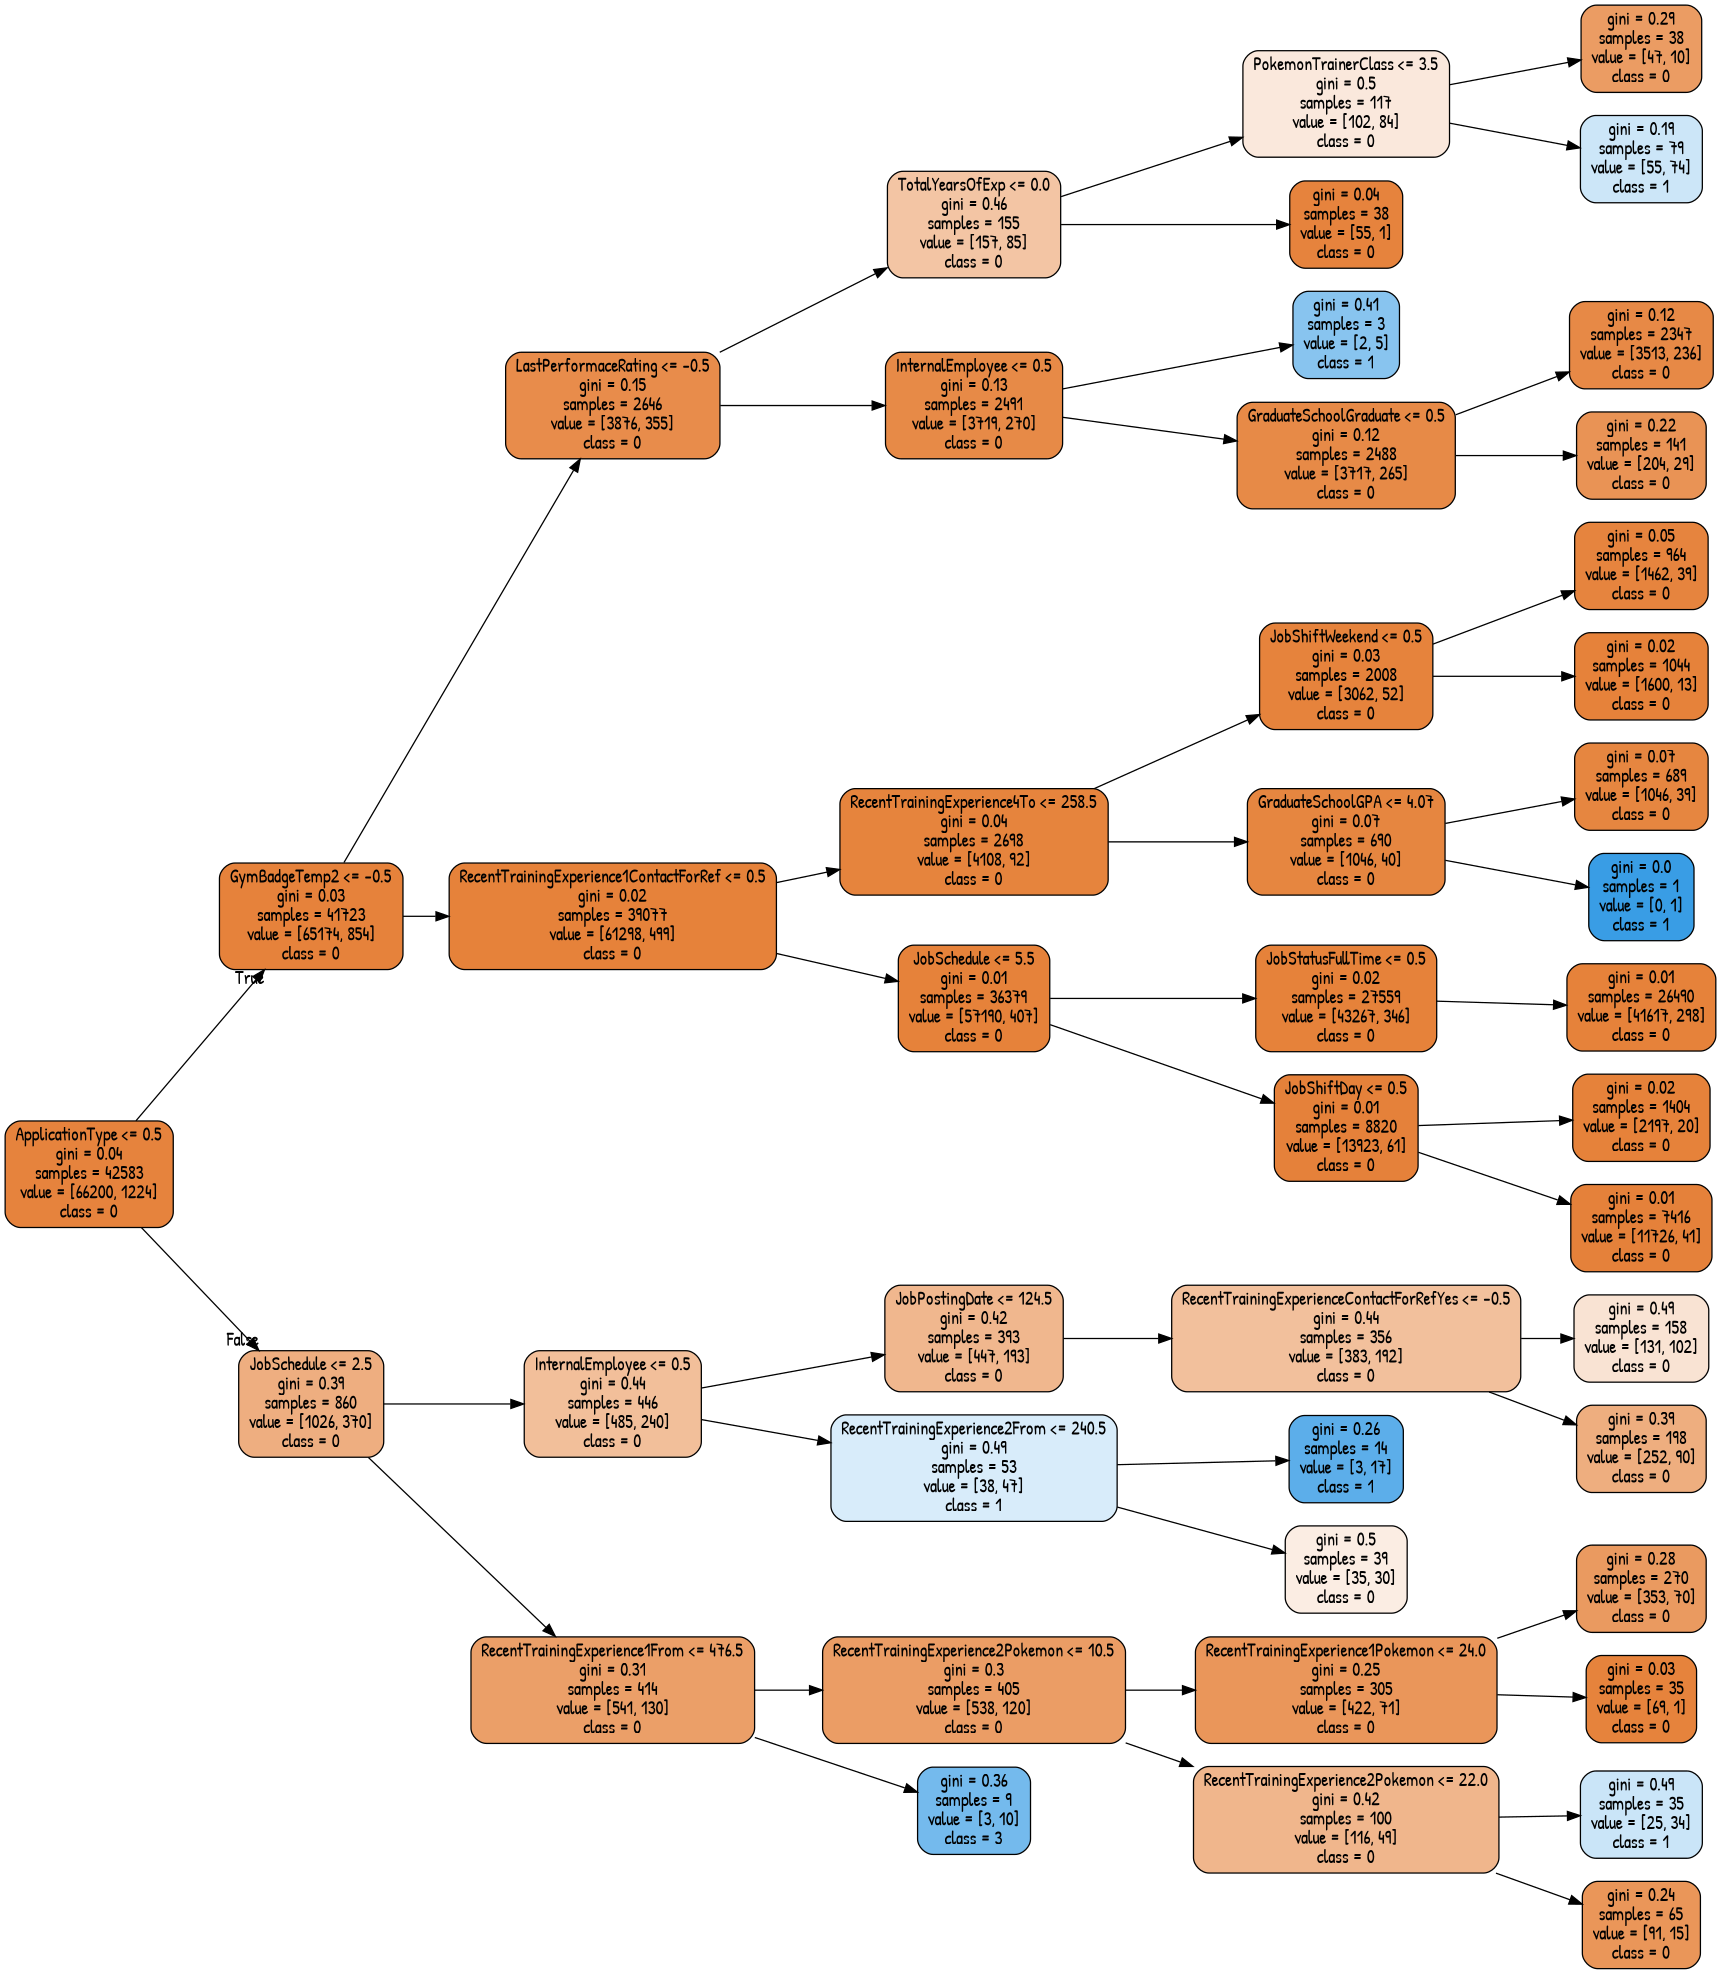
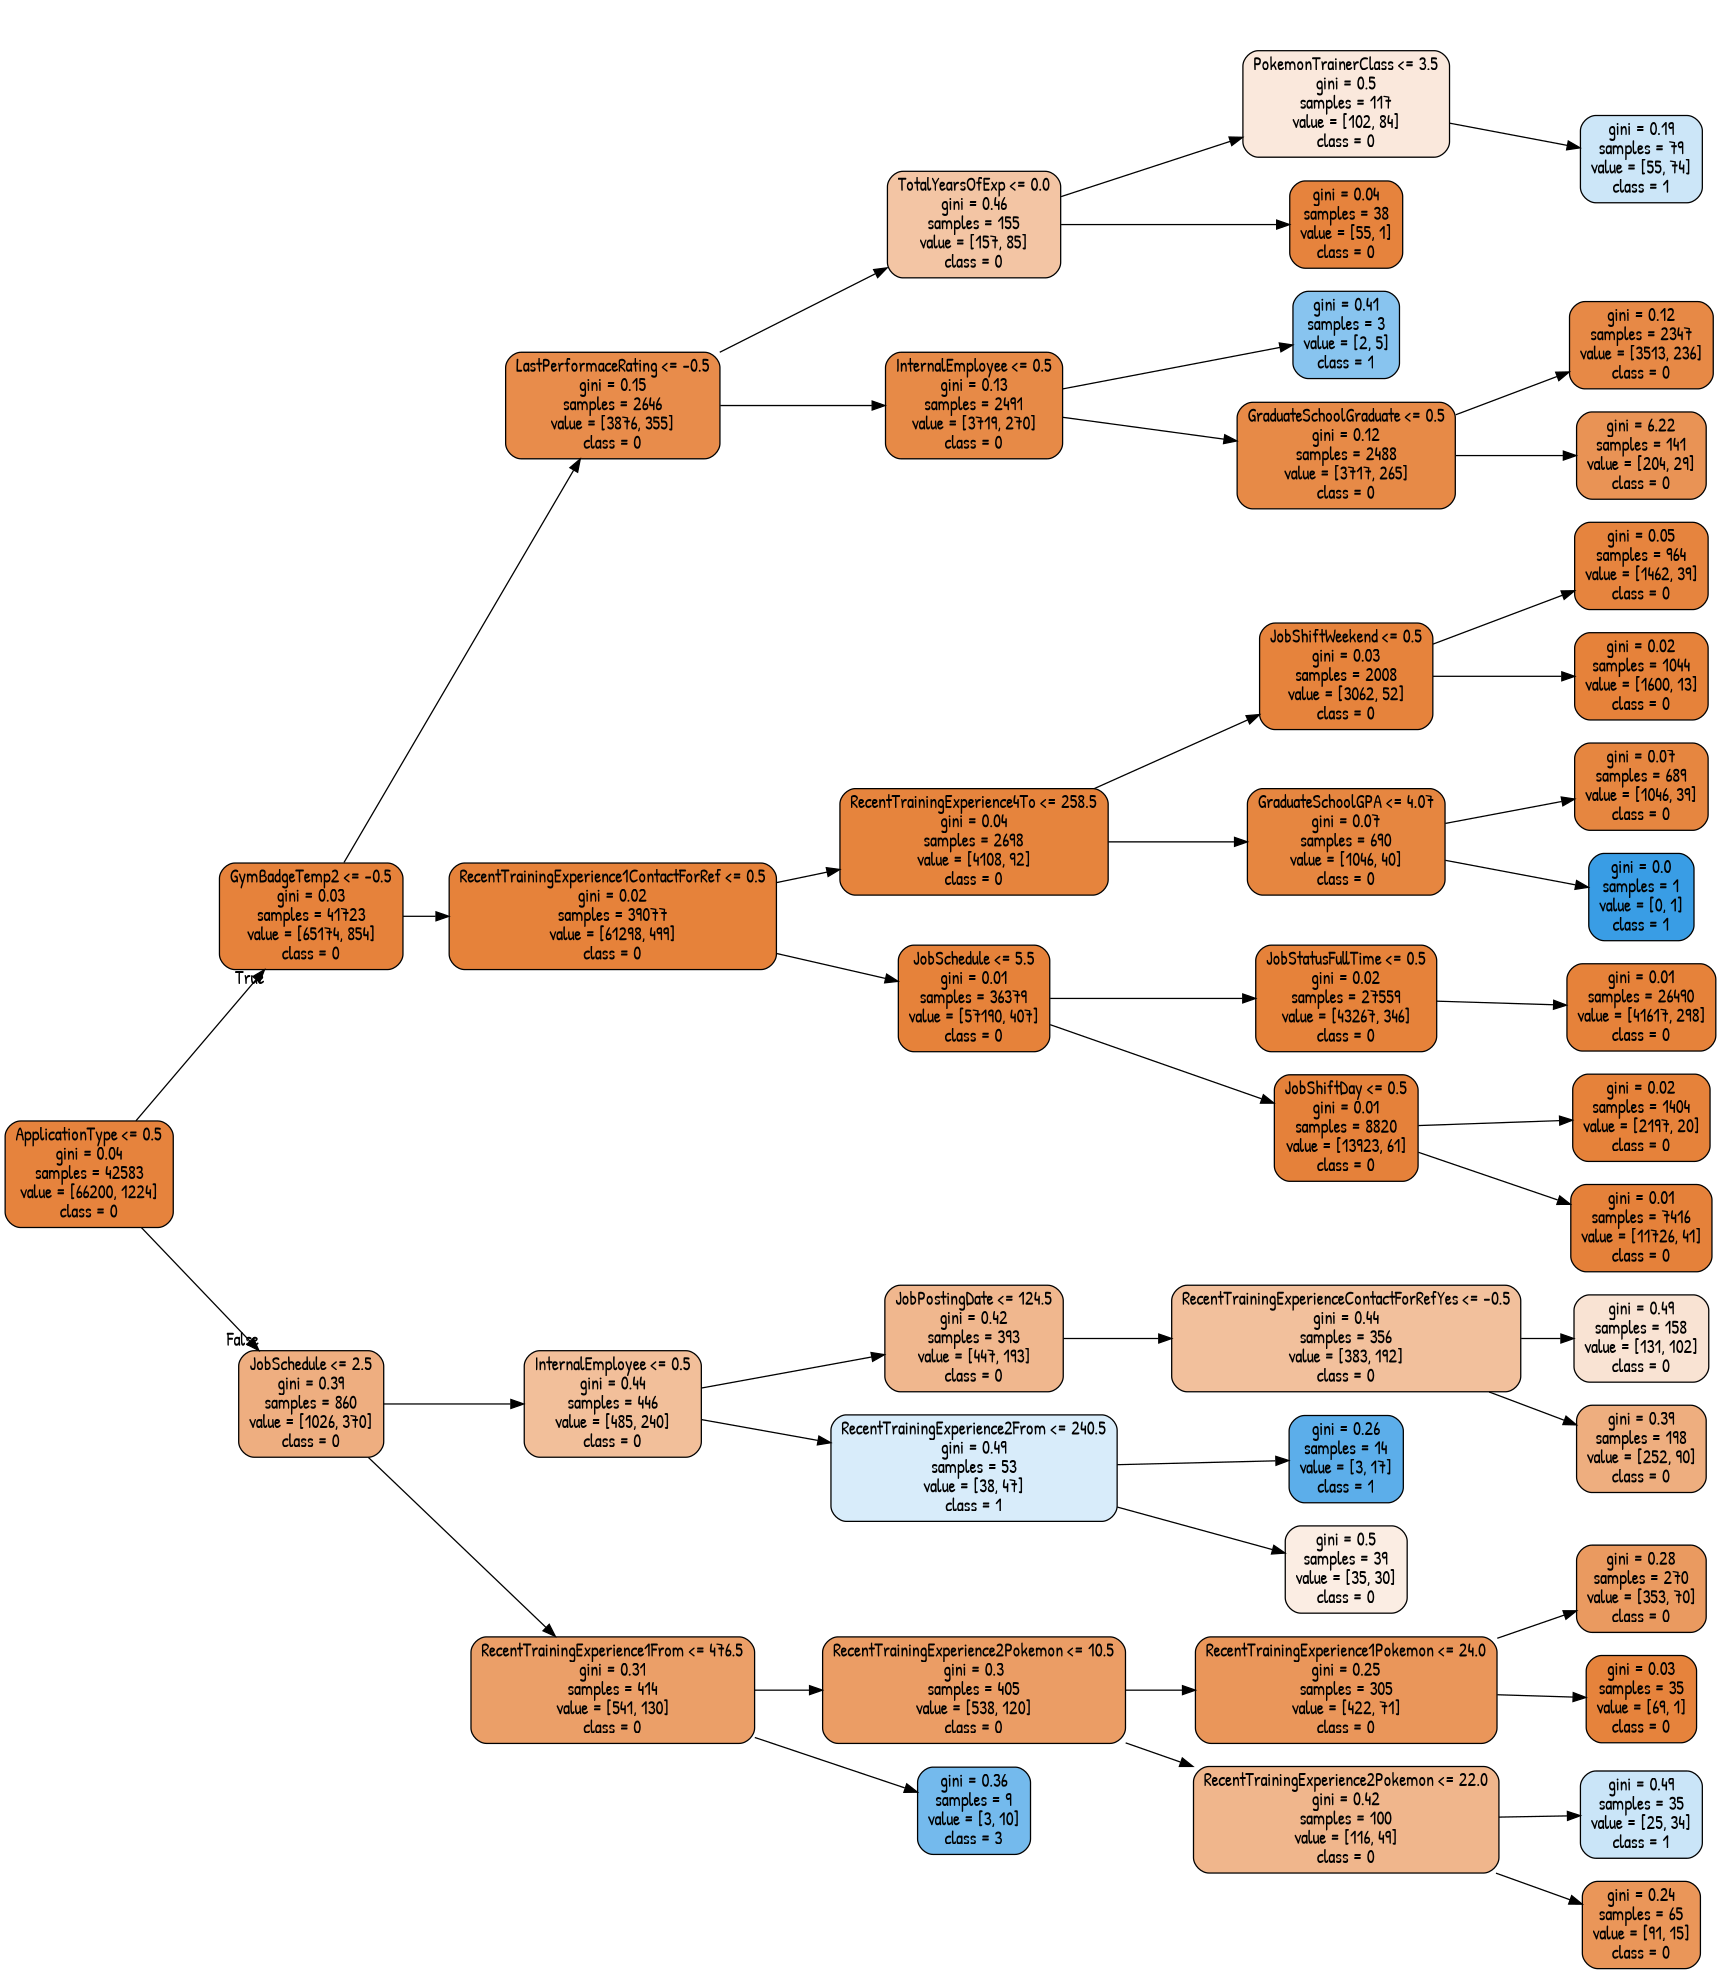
node "gini = 0.29 samples = 38 value = [47, 10] class = 0": removed
node "gini = 0.22 samples = 141 value = [204, 29] class = 0": label "gini = 0.22 samples = 141 value = [204, 29] class = 0" -> "gini = 6.22 samples = 141 value = [204, 29] class = 0"
